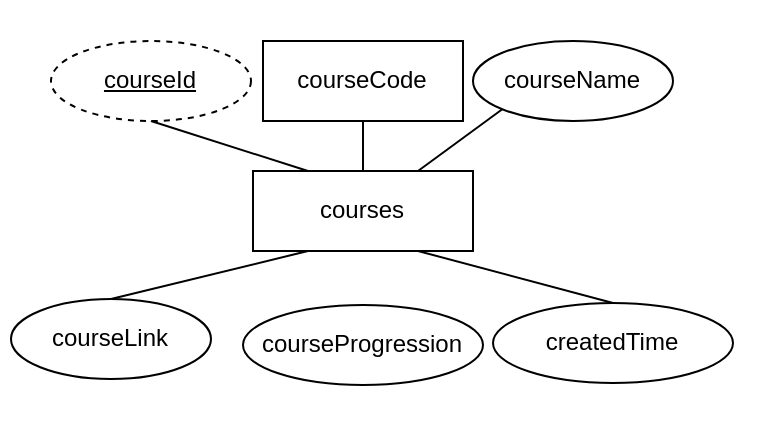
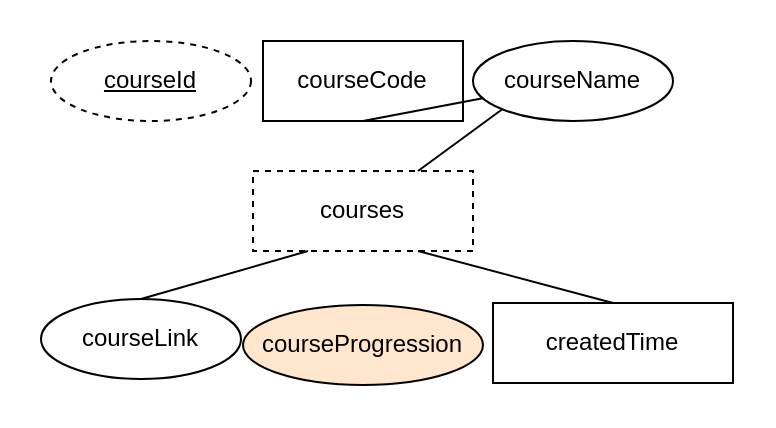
edge "courseId" -- "courses": removed
edge "courseCode" -- "courses": now "courseCode" -- "courseName"
node "courses": style solid -> dashed
node "courseLink": moved (111, 339) -> (141, 339)
node "createdTime": shape ellipse -> rectangle
node "courseProgression": fillcolor #ffffff -> #ffe6cc
